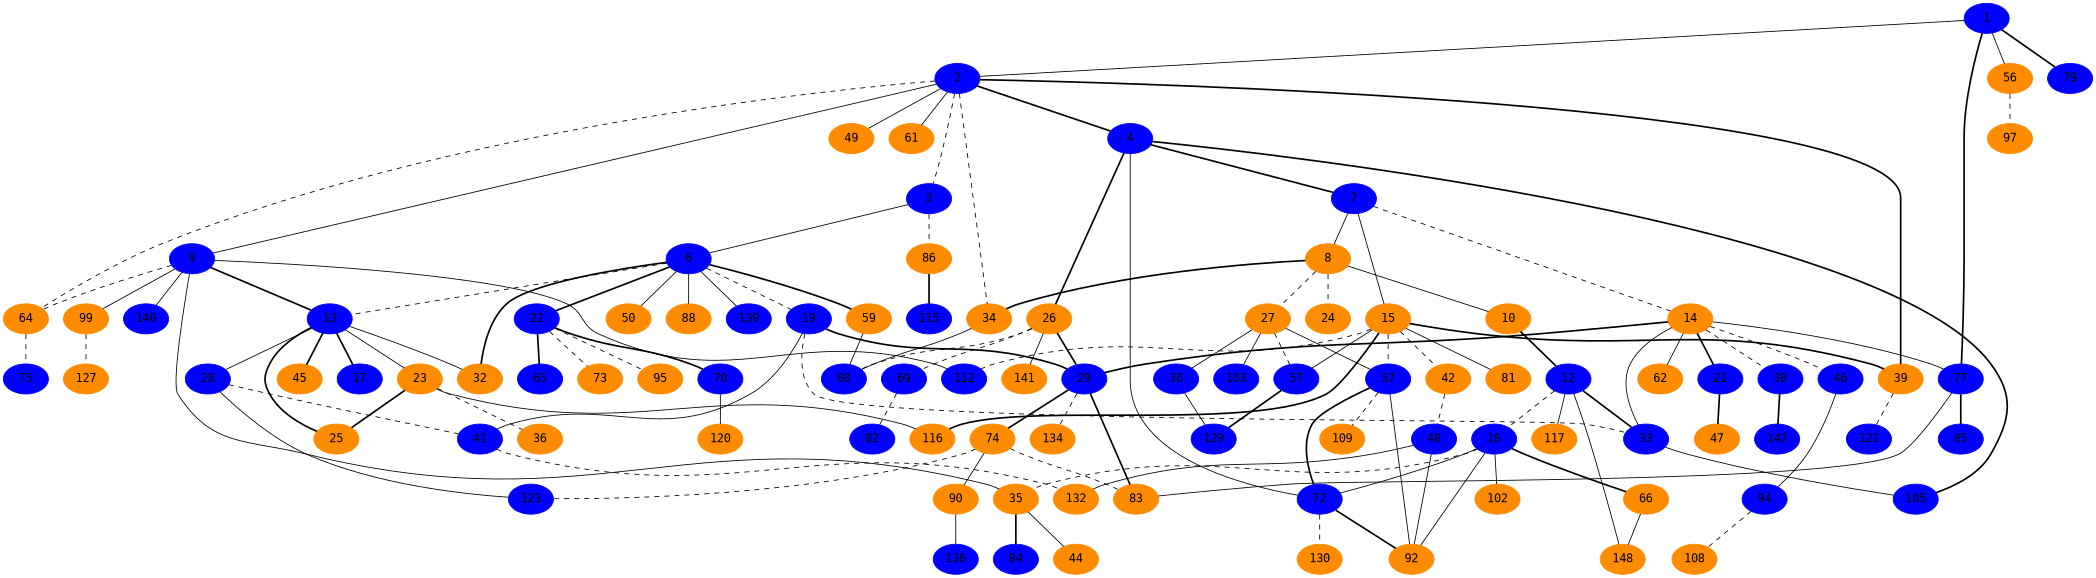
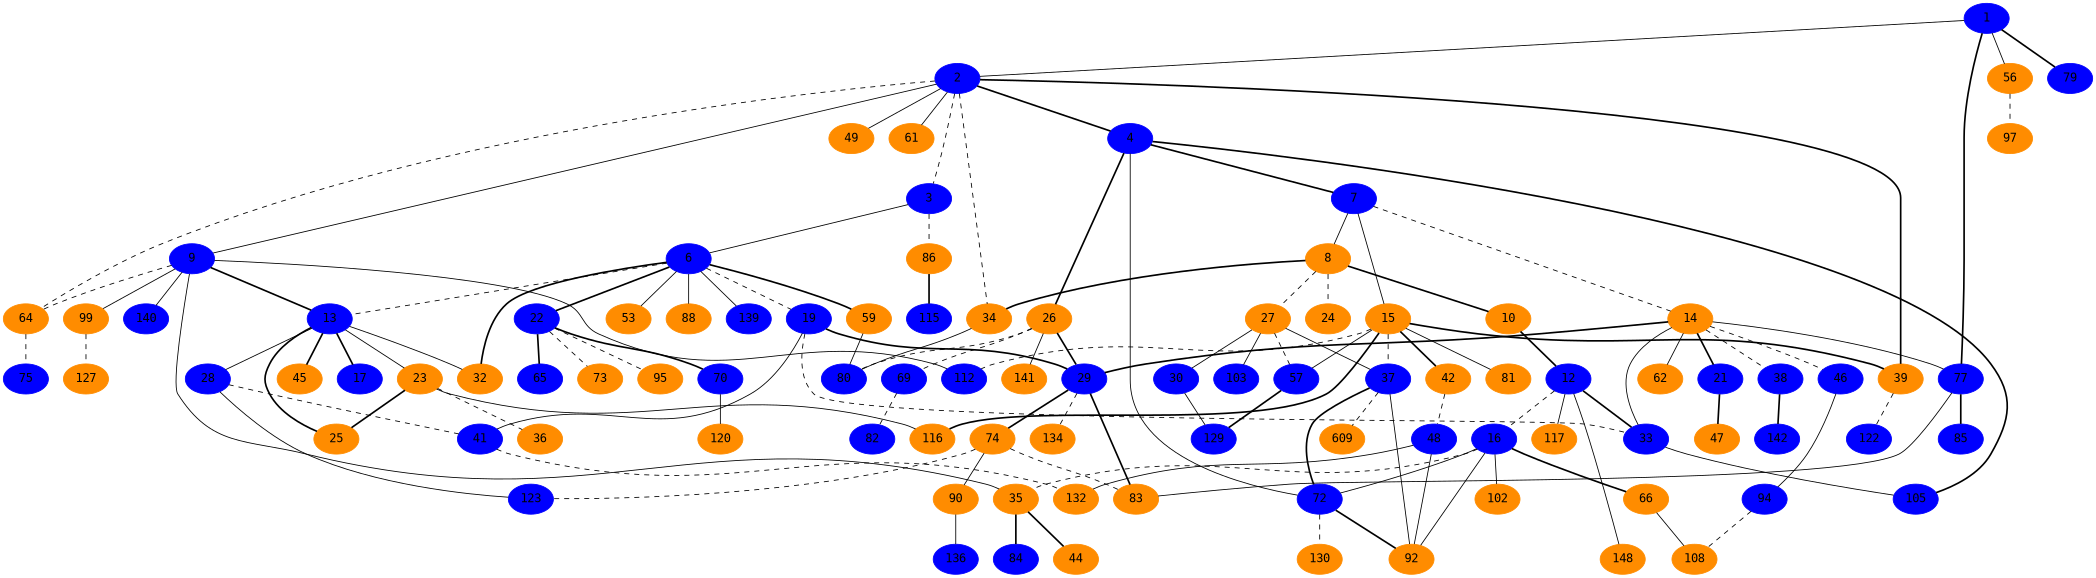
edge "8" -- "10": style solid -> bold
node "50": label "50" -> "53"
edge "15" -- "42": style dashed -> bold
node "109": label "109" -> "609"
edge "35" -- "44": style solid -> bold
edge "66" -- "148": now "66" -- "108"
